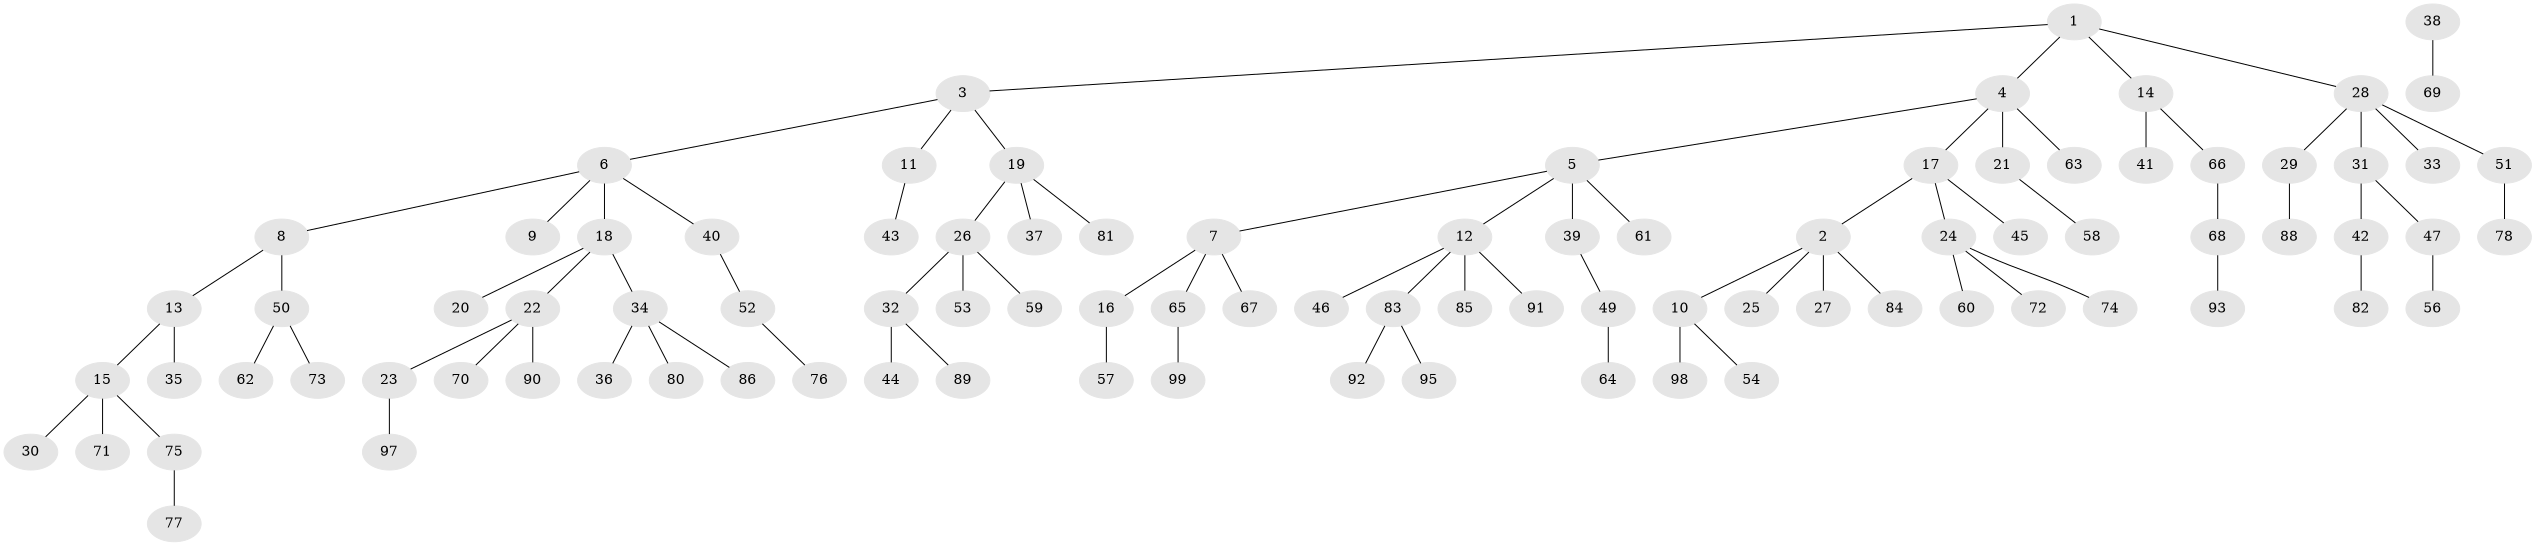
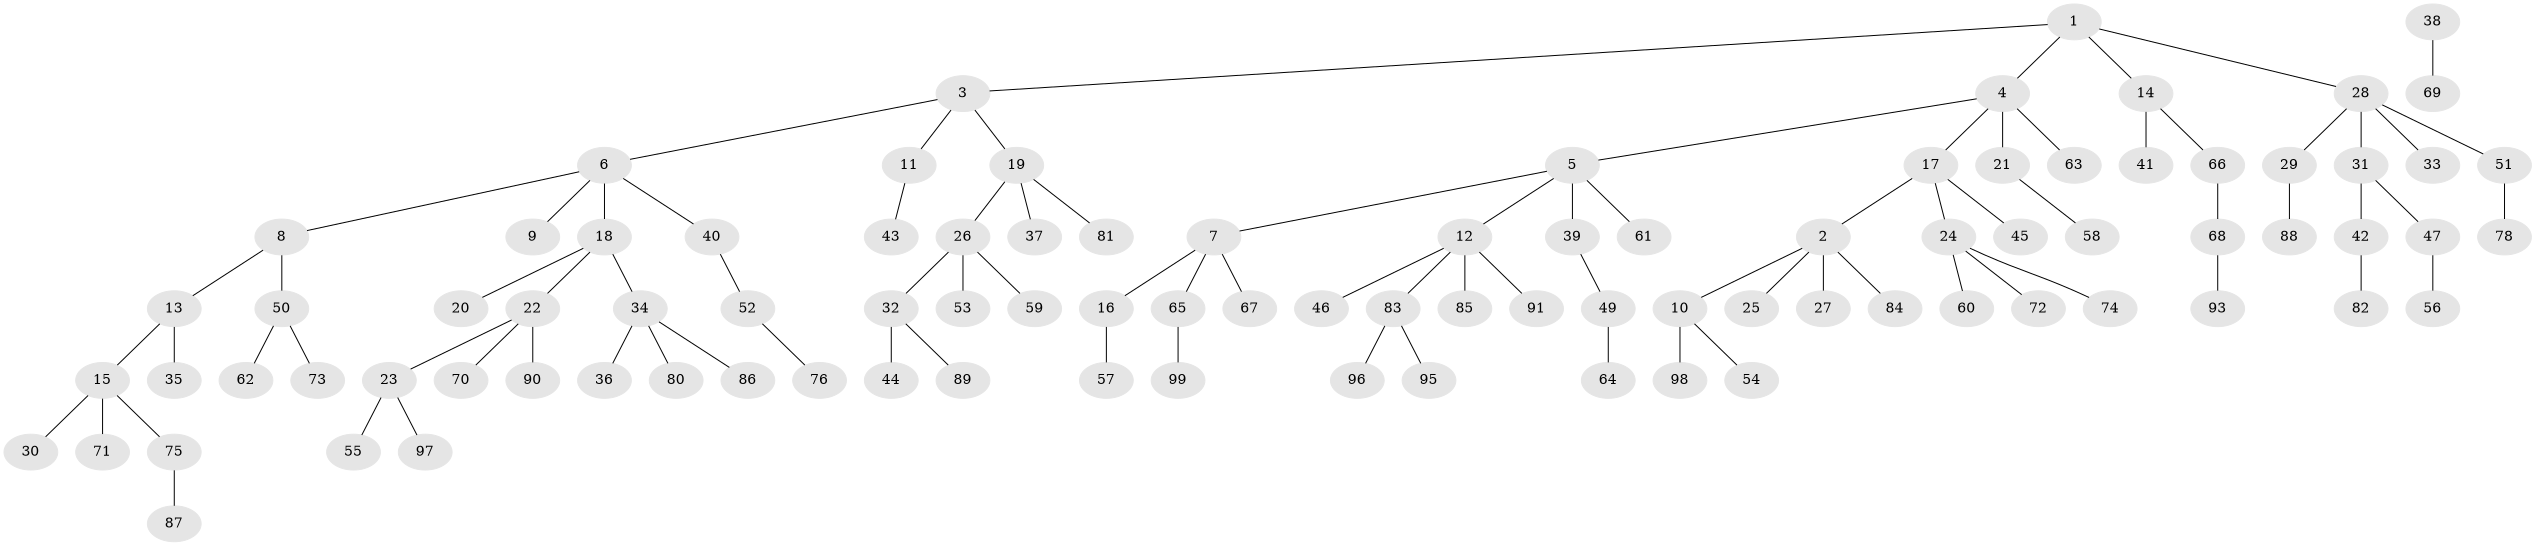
node "92": label "92" -> "96"
node "55": added
node "77": label "77" -> "87"
